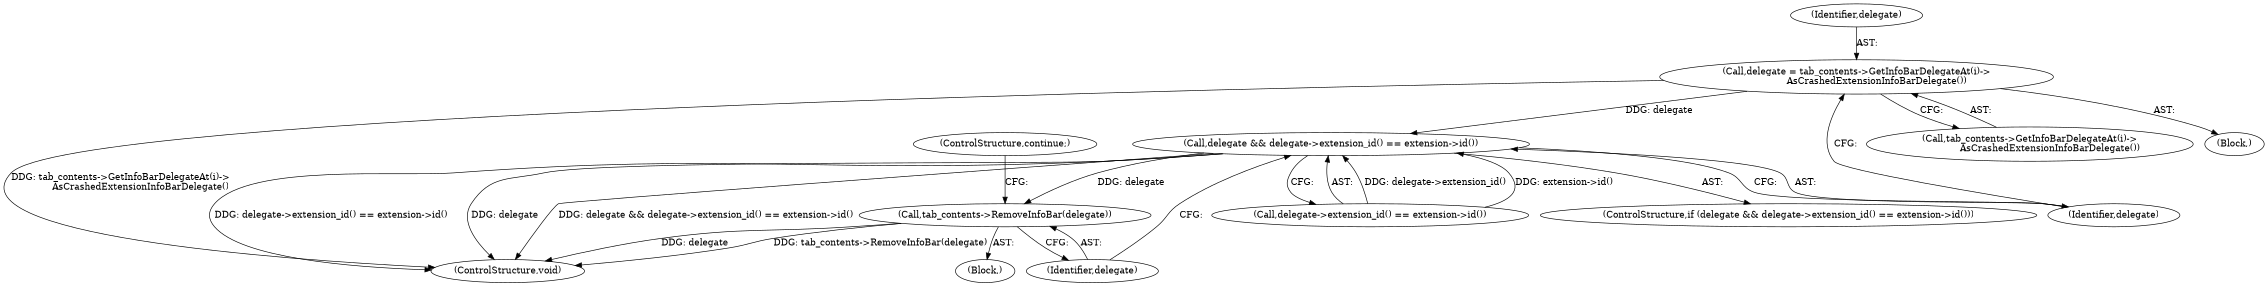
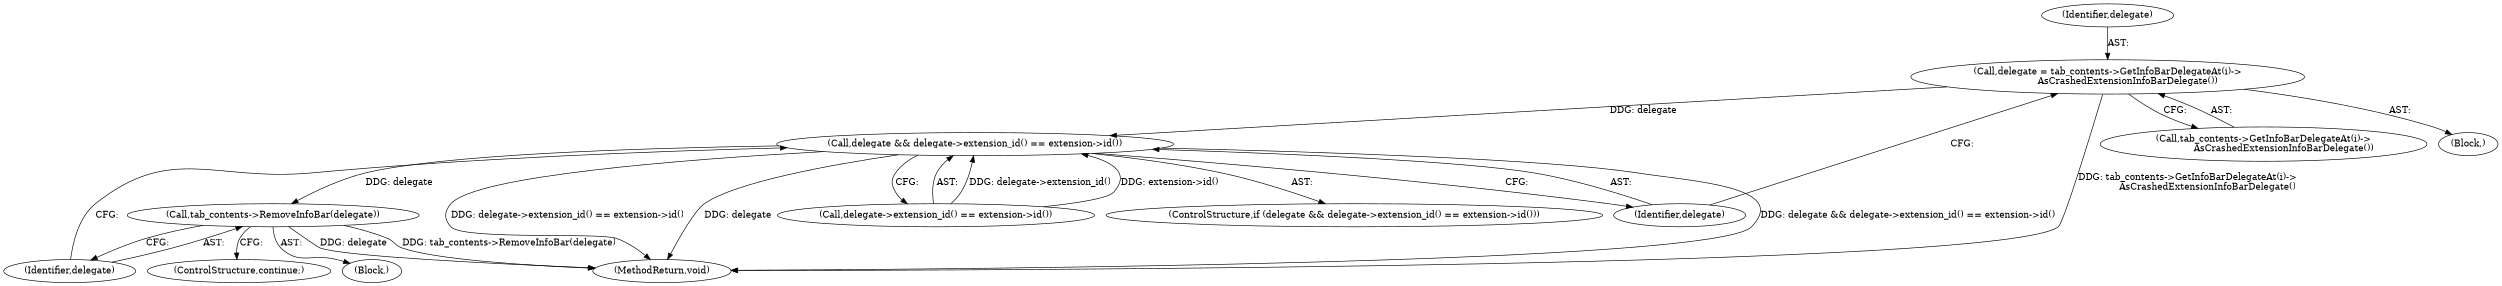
edge "(ControlStructure,continue;)" -> "(Call,tab_contents->RemoveInfoBar(delegate))": reversed
node "(ControlStructure,void)": label "(ControlStructure,void)" -> "(MethodReturn,void)"
